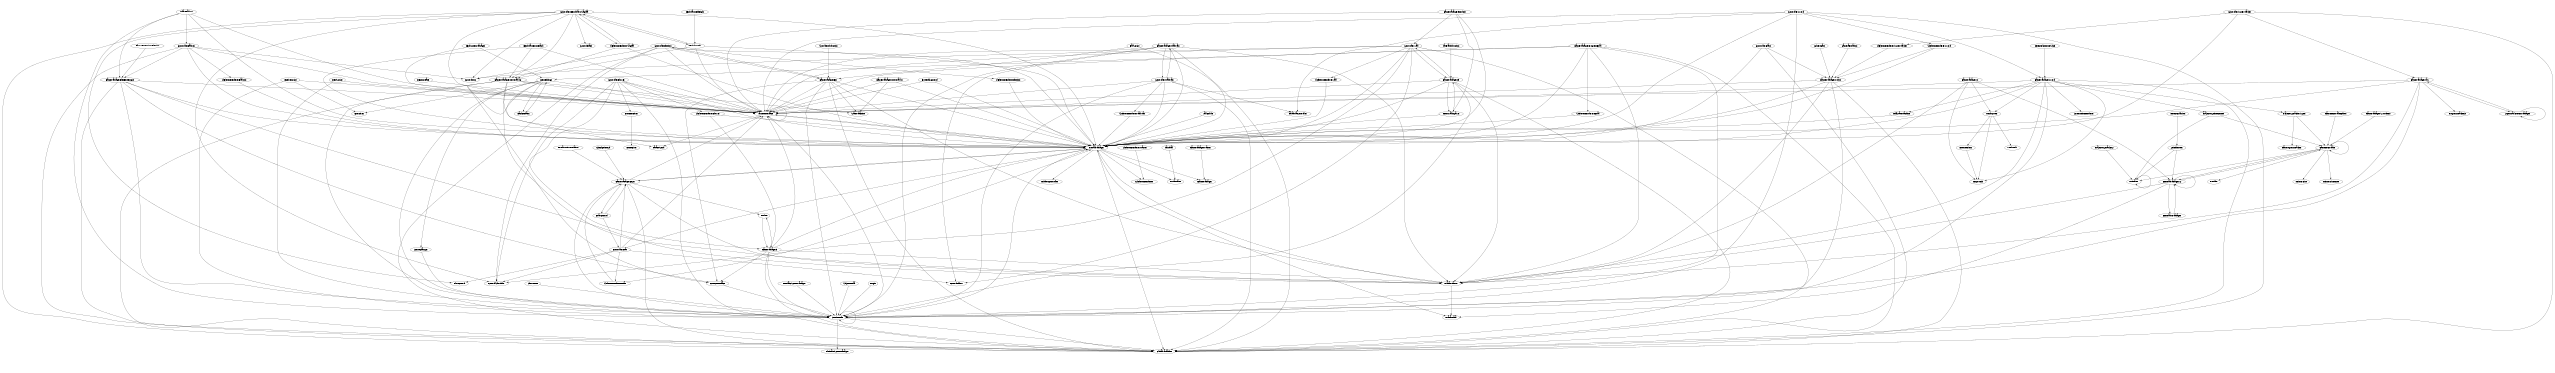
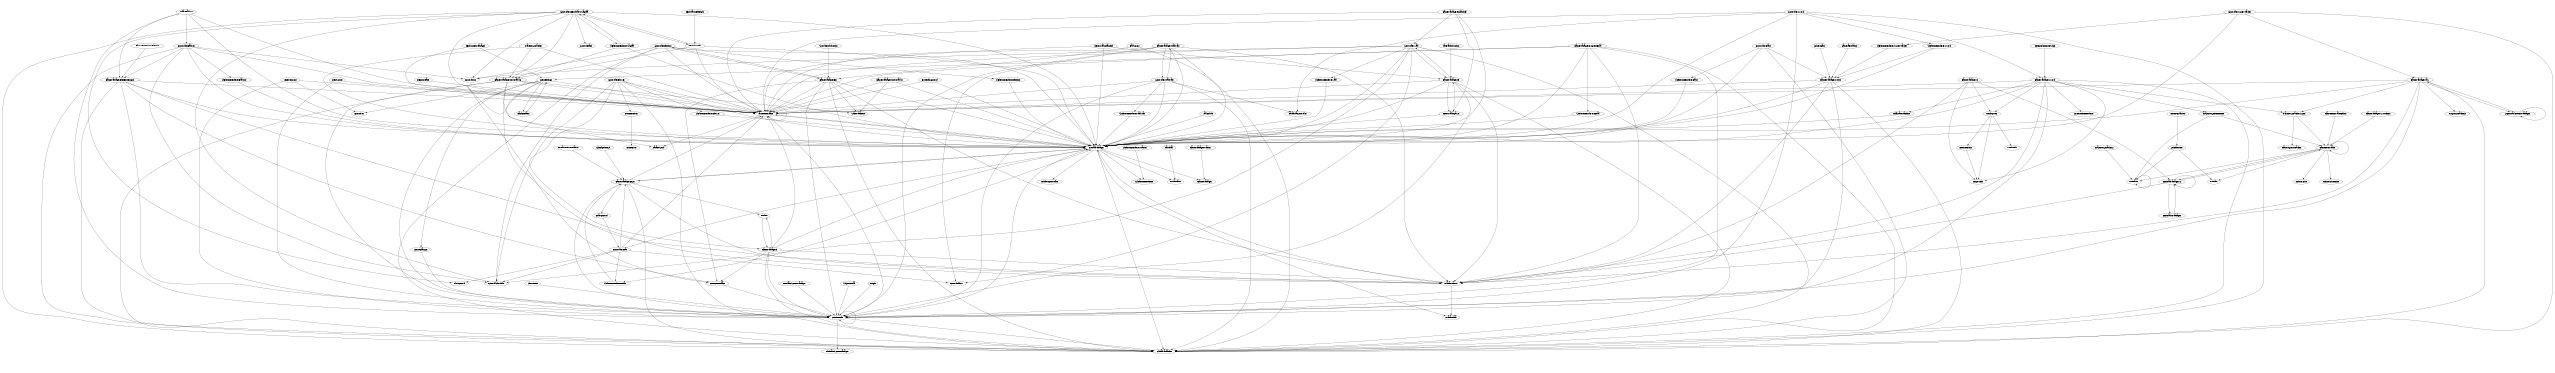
node "GameManager9LookAt": label "GameManager9LookAt" -> "GameManager9Chambel"
node "PendularsFrontBack": label "PendularsFrontBack" -> "TrajectoryTracker"
node "Next_wall_chambel": added
node "SkeletonRendererGlass": added
edge "GameManagerSaw" -> "TrajectoryTrackerSuper": added
edge "JoinTheDots" -> "GeneralManagerv2": now "JoinTheDots" -> "Bonifier"
edge "SkeletonRendererFlower" -> "GameManager5": removed
edge "BoatControl" -> "GameManagerEx2_1": removed
edge "ControllerBalloon" -> "ControllShoulder": added
edge "GeneralManagerv2" -> "AvatarData": removed
edge "GameManagerSaw" -> "GlobalVariables": added
